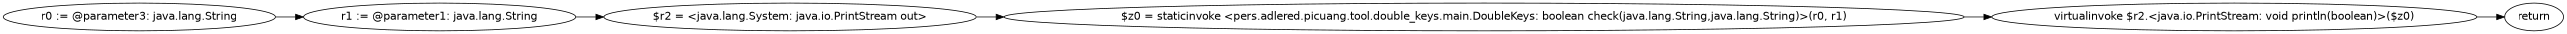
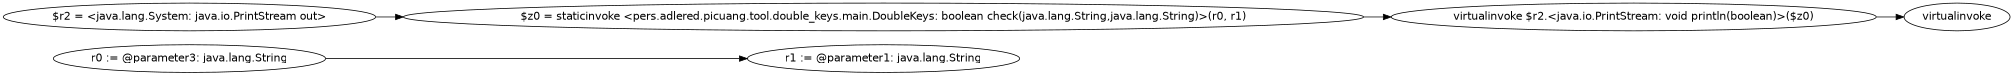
edge "r1 := @parameter1: java.lang.String" -> "$r2 = <java.lang.System: java.io.PrintStream out>": removed
node "return": label "return" -> "virtualinvoke"
